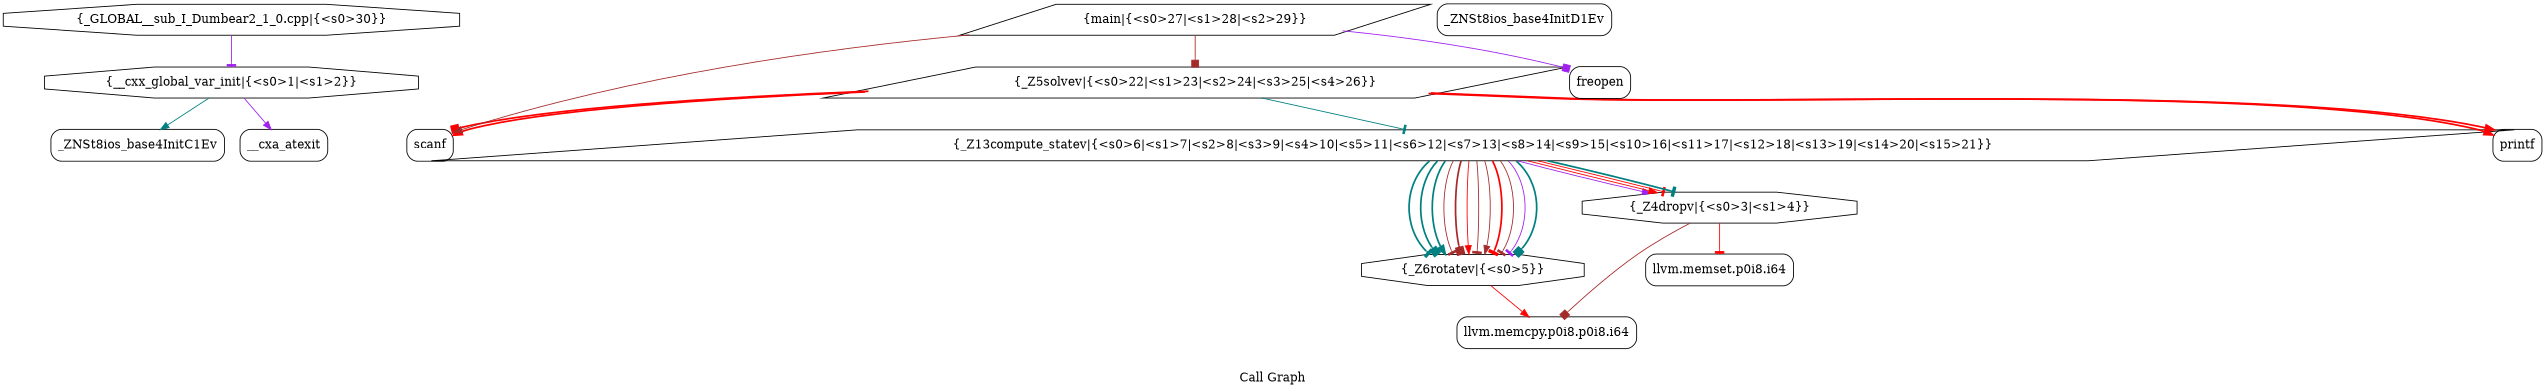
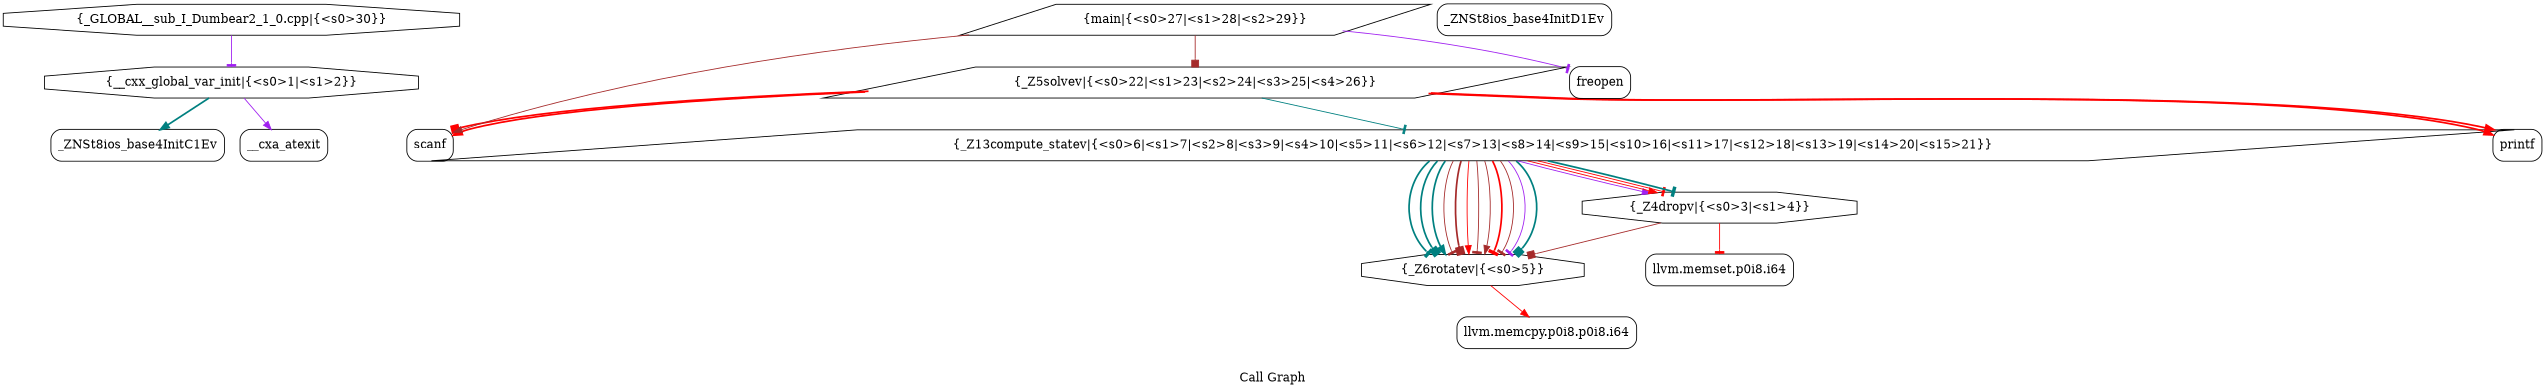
edge "{main|{<s0>27|<s1>28|<s2>29}}" -> "freopen": arrowhead box -> tee
edge "{__cxx_global_var_init|{<s0>1|<s1>2}}" -> "_ZNSt8ios_base4InitC1Ev": style solid -> bold
edge "{_Z4dropv|{<s0>3|<s1>4}}" -> "llvm.memcpy.p0i8.p0i8.i64": now "{_Z4dropv|{<s0>3|<s1>4}}" -> "{_Z6rotatev|{<s0>5}}"
